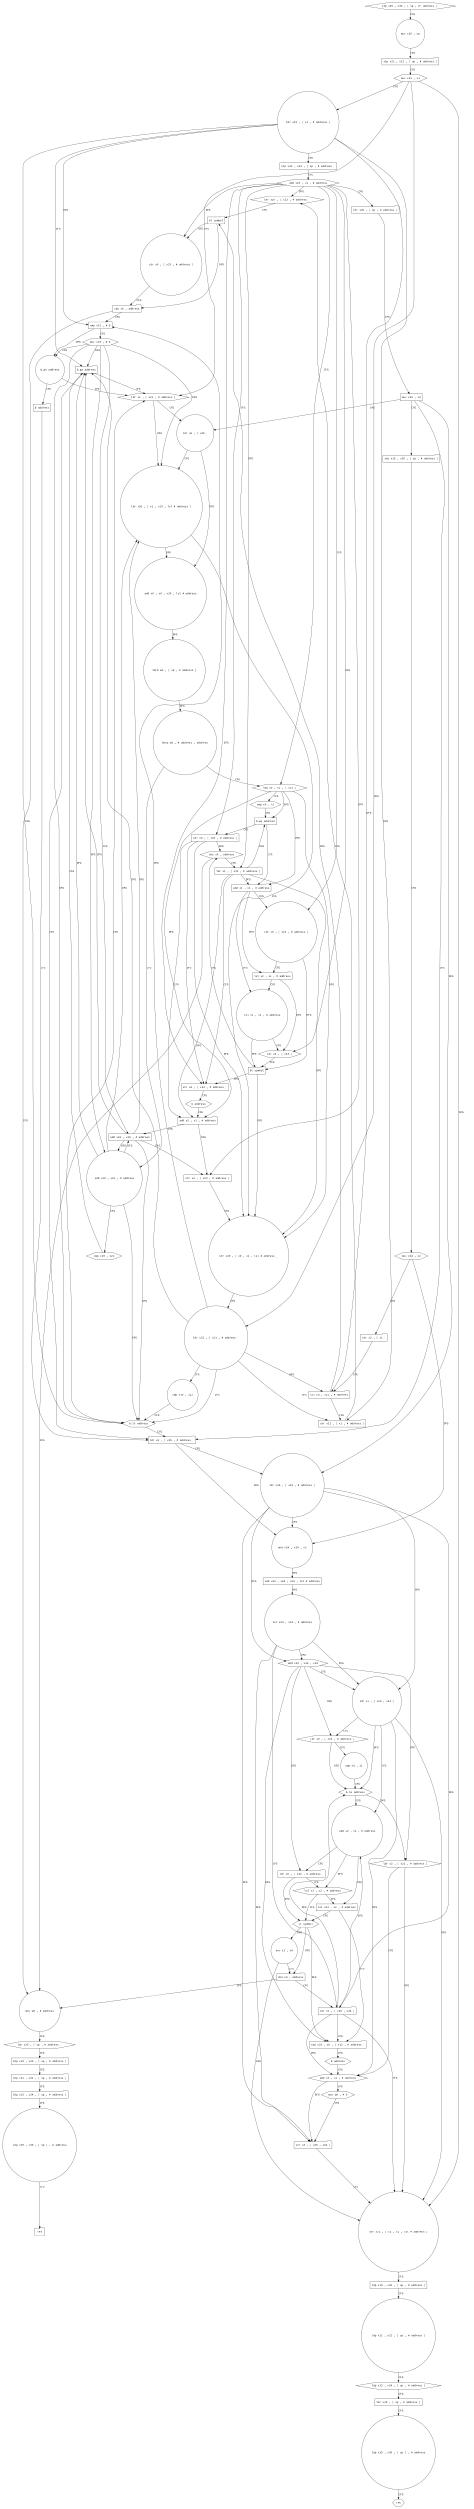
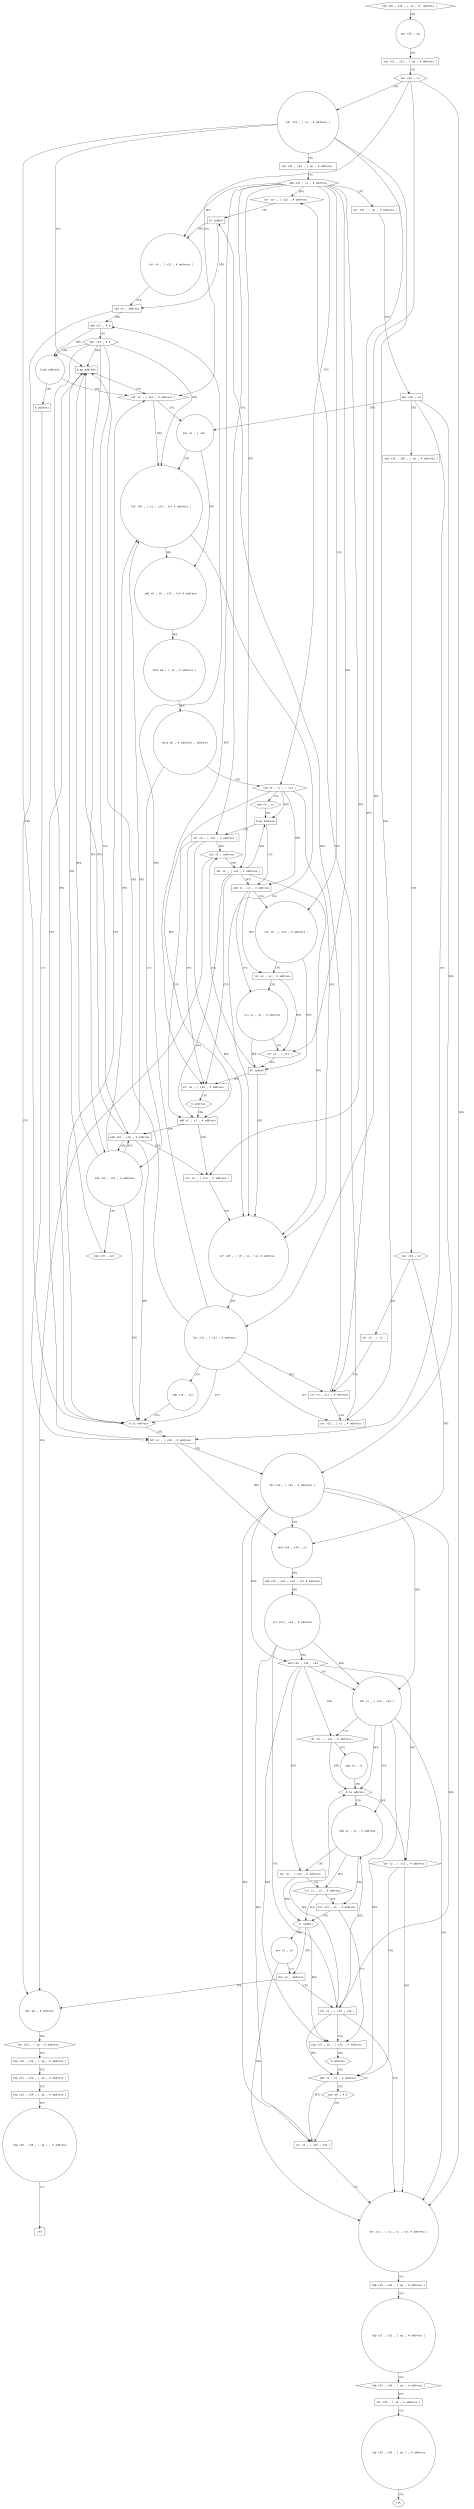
edge "ldr x22 , [ x1 , # address ]" -> "cmp x22 , # 0": removed, label "DFG"
